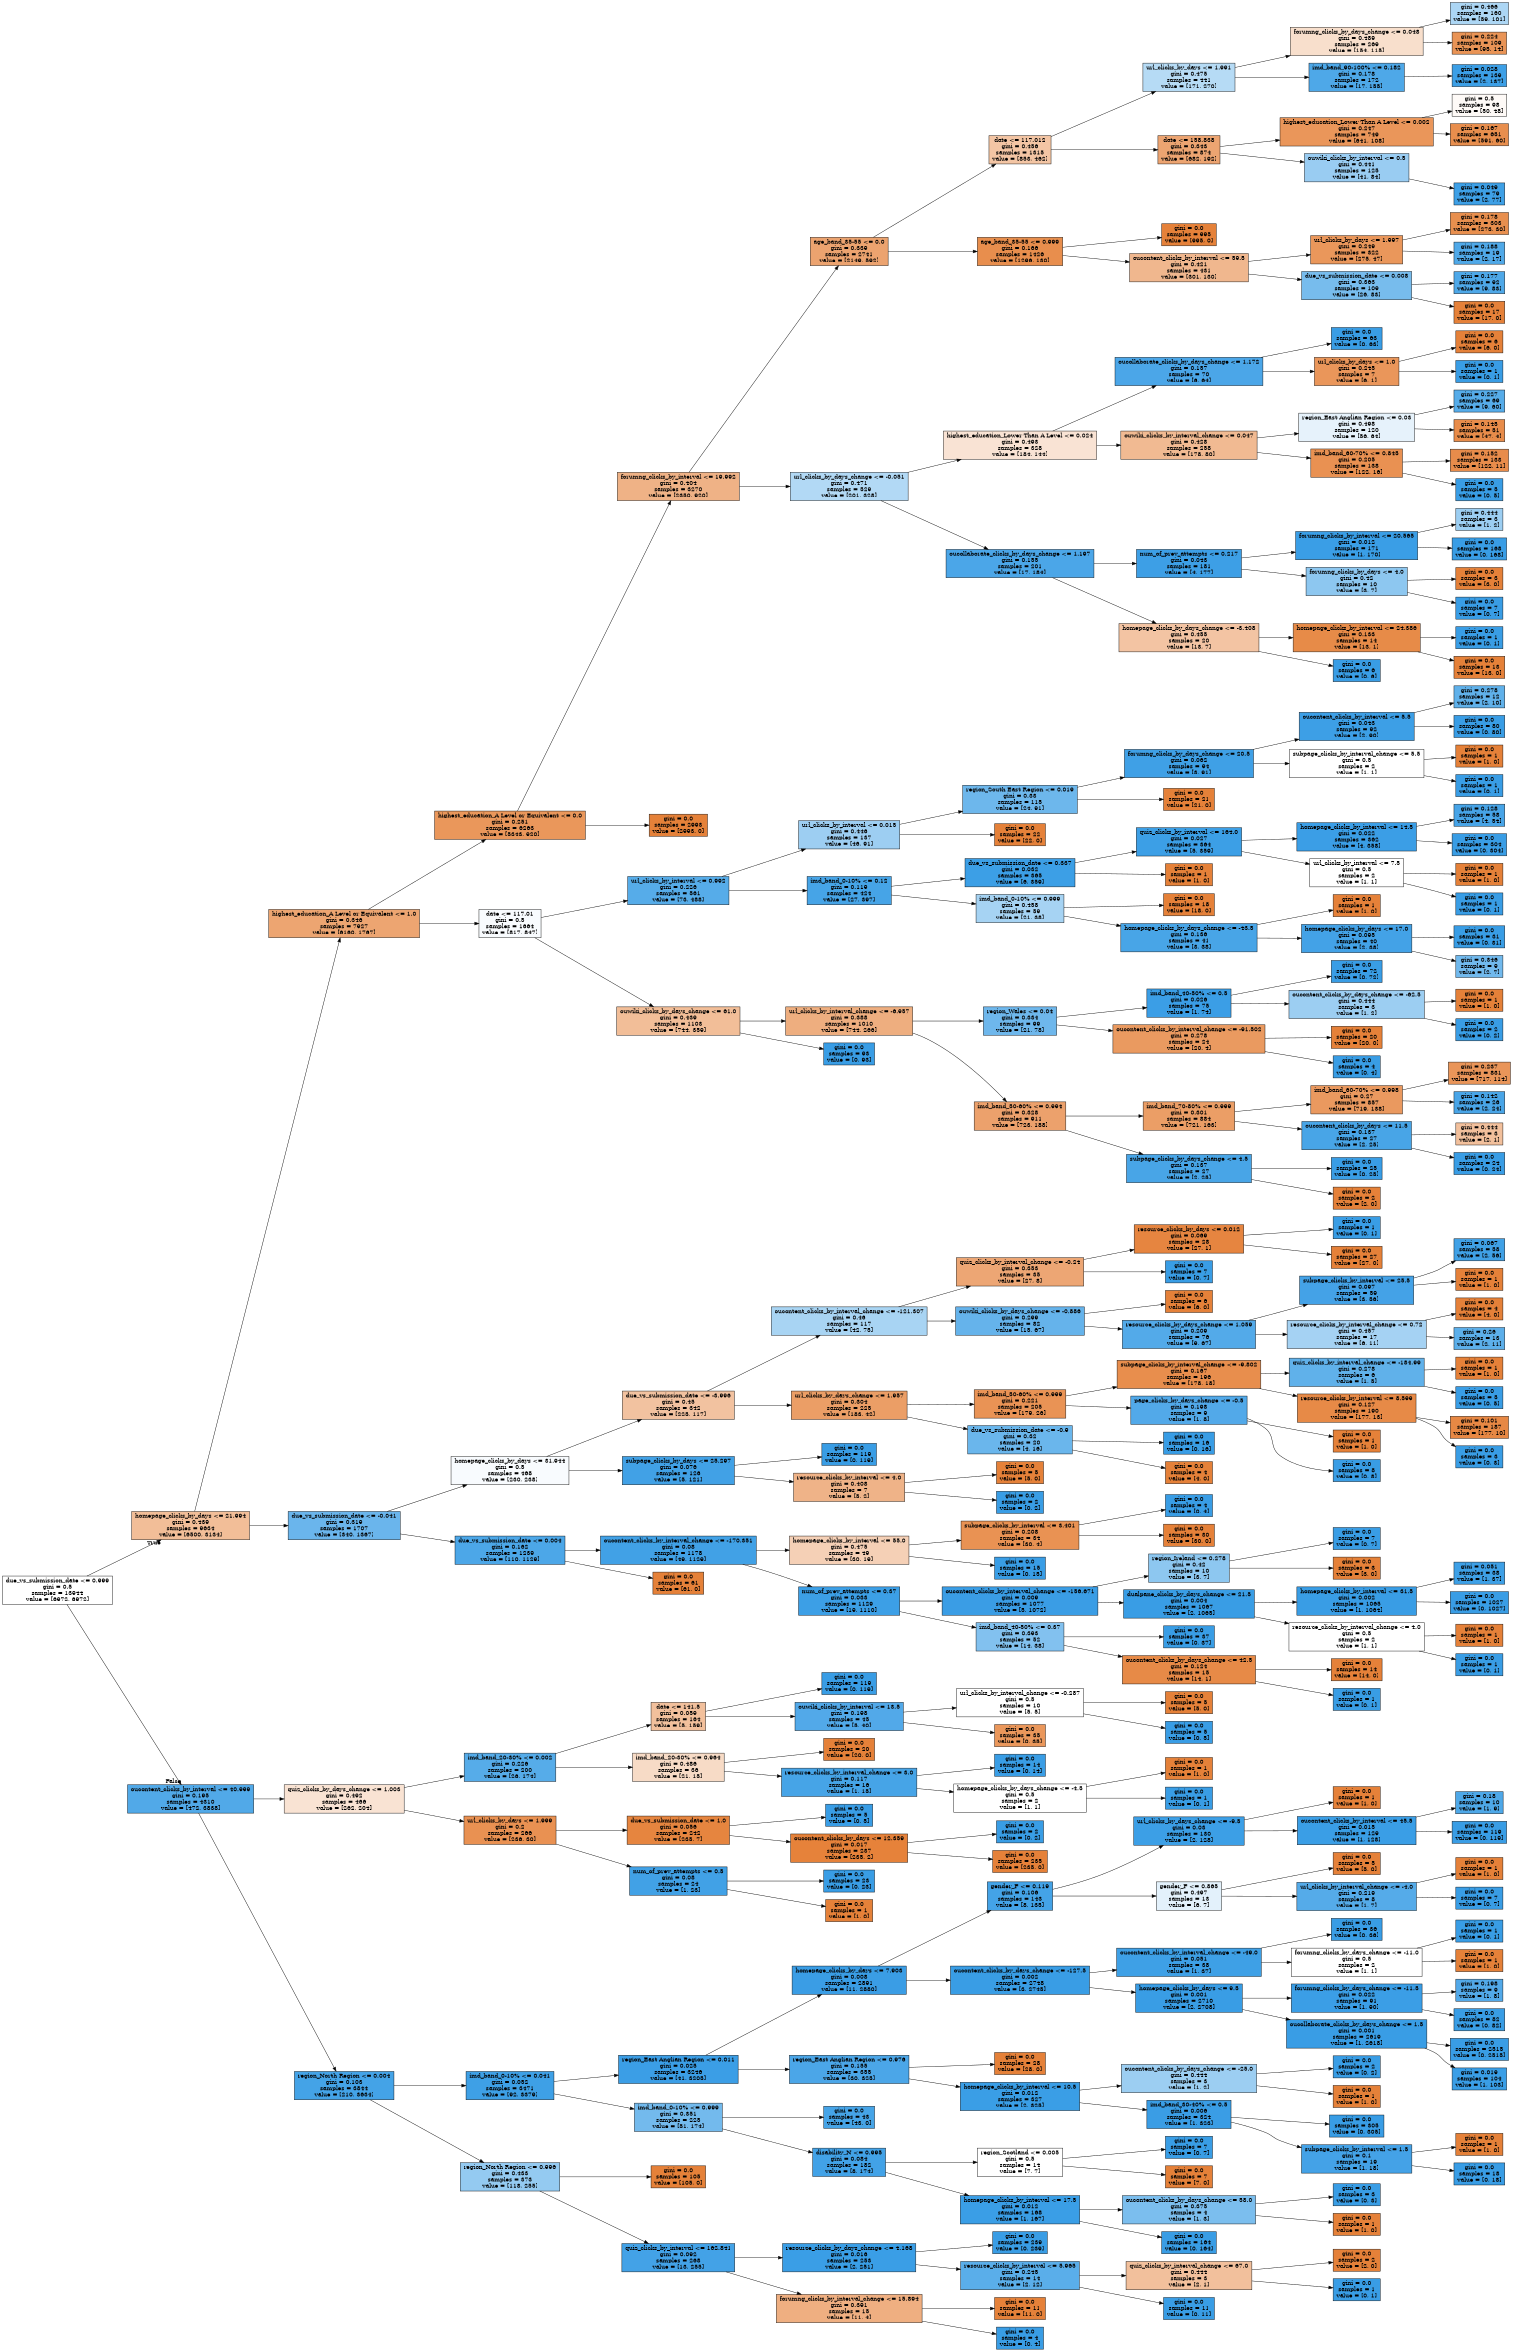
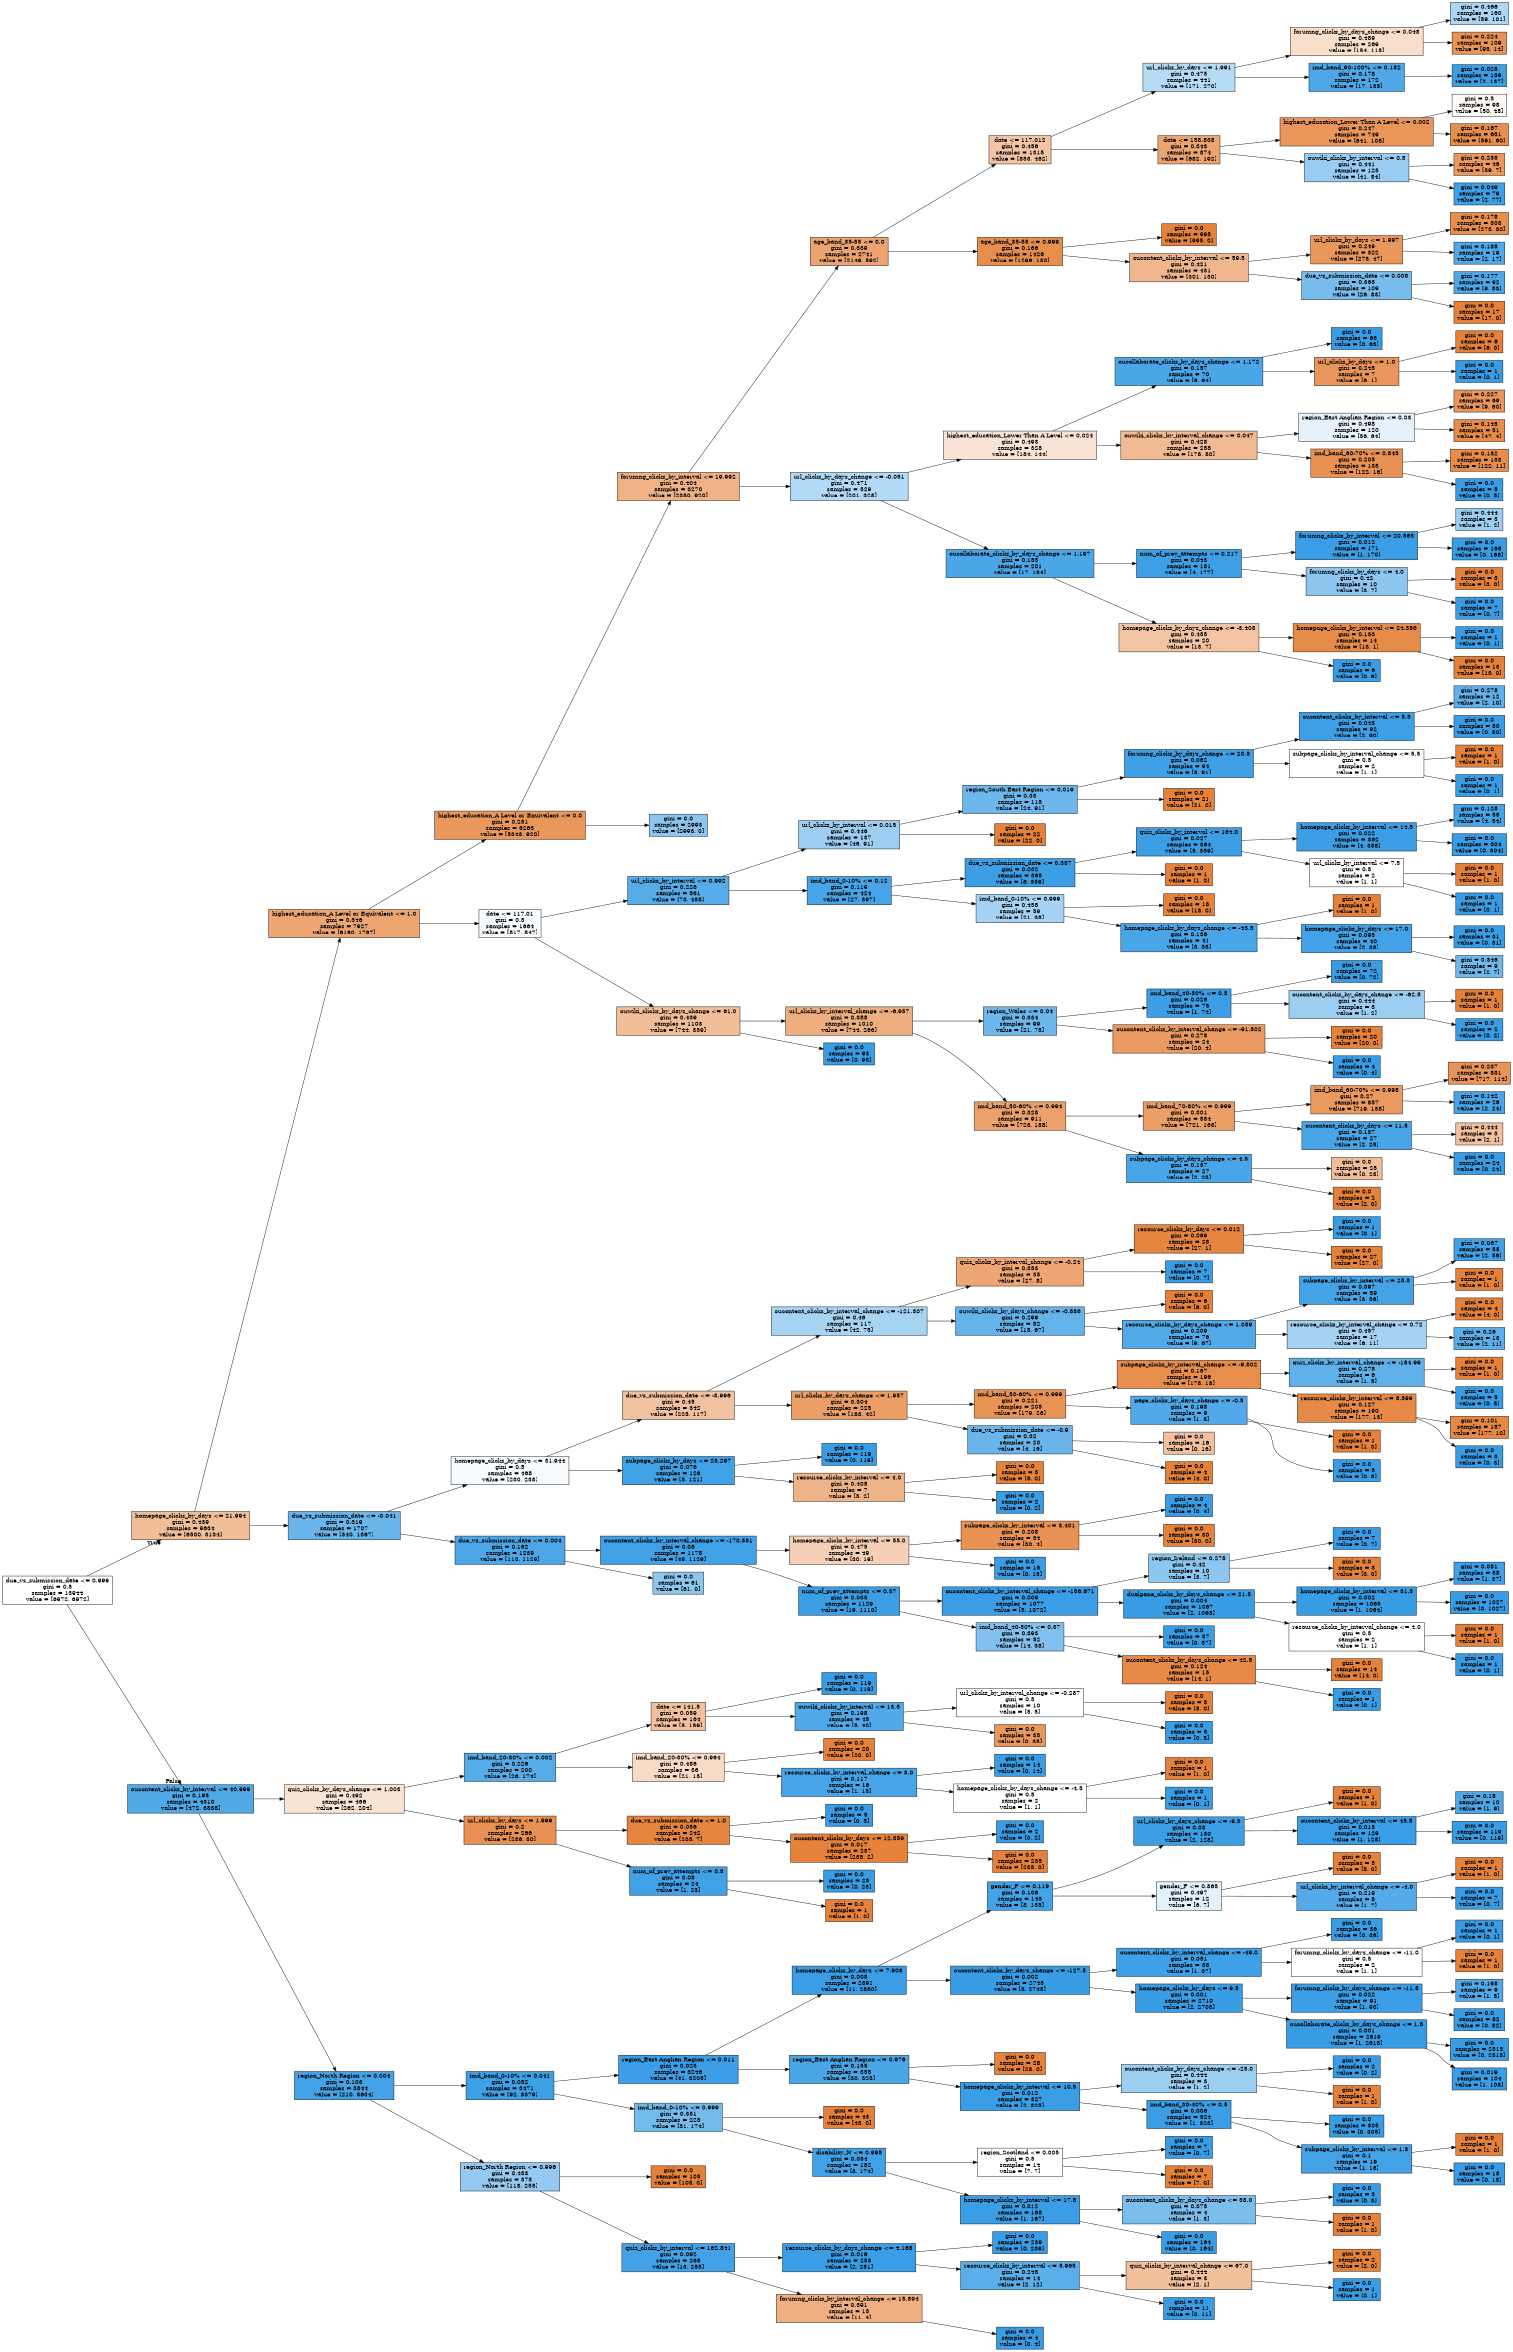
node "gini = 0.258 samples = 46 value = [39, 7]": added
node "gini = 0.227 samples = 69 value = [9, 60]": fillcolor #399de5d9 -> #e58139d4
node "gini = 0.0 samples = 2993 value = [2993, 0]": fillcolor #e58139ff -> #399de592
node "gini = 0.0 samples = 25 value = [0, 25]": fillcolor #399de5ff -> #e5813984
node "gini = 0.0 samples = 16 value = [0, 16]": fillcolor #399de5ff -> #e581397f
node "gini = 0.0 samples = 61 value = [61, 0]": fillcolor #e58139ff -> #399de592
node "gender_F <= 0.865 gini = 0.497 samples = 13 value = [6, 7]": label "gender_F <= 0.865 gini = 0.497 samples = 13 value = [6, 7]" -> "gender_F <= 0.865 gini = 0.497 samples = 12 value = [6, 7]"
node "gini = 0.0 samples = 43 value = [43, 0]": fillcolor #399de5ee -> #e58139ff
node "gini = 0.0 samples = 11 value = [11, 0]": removed
